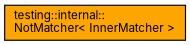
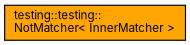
node "testing::internal:: NotMatcher< InnerMatcher >": label "testing::internal:: NotMatcher< InnerMatcher >" -> "testing::testing:: NotMatcher< InnerMatcher >"
